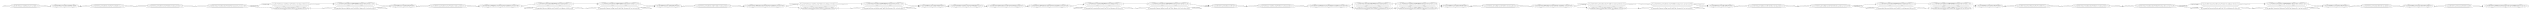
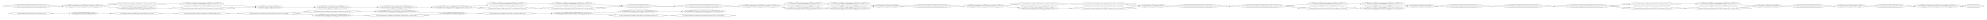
node "16 SqueezeNet/Sequential[features]/Fire[4]/cat": removed
node "65 /nncf_model_output": added
